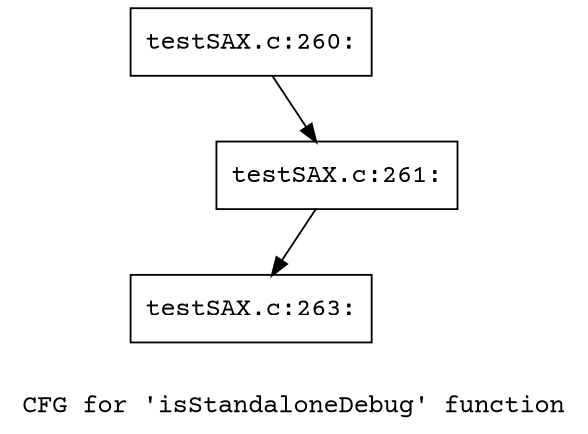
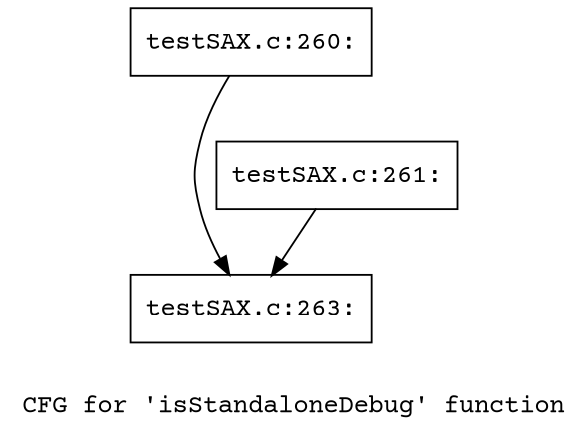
edge "testSAX.c:260:" -> "testSAX.c:261:": now "testSAX.c:260:" -> "testSAX.c:263:"
